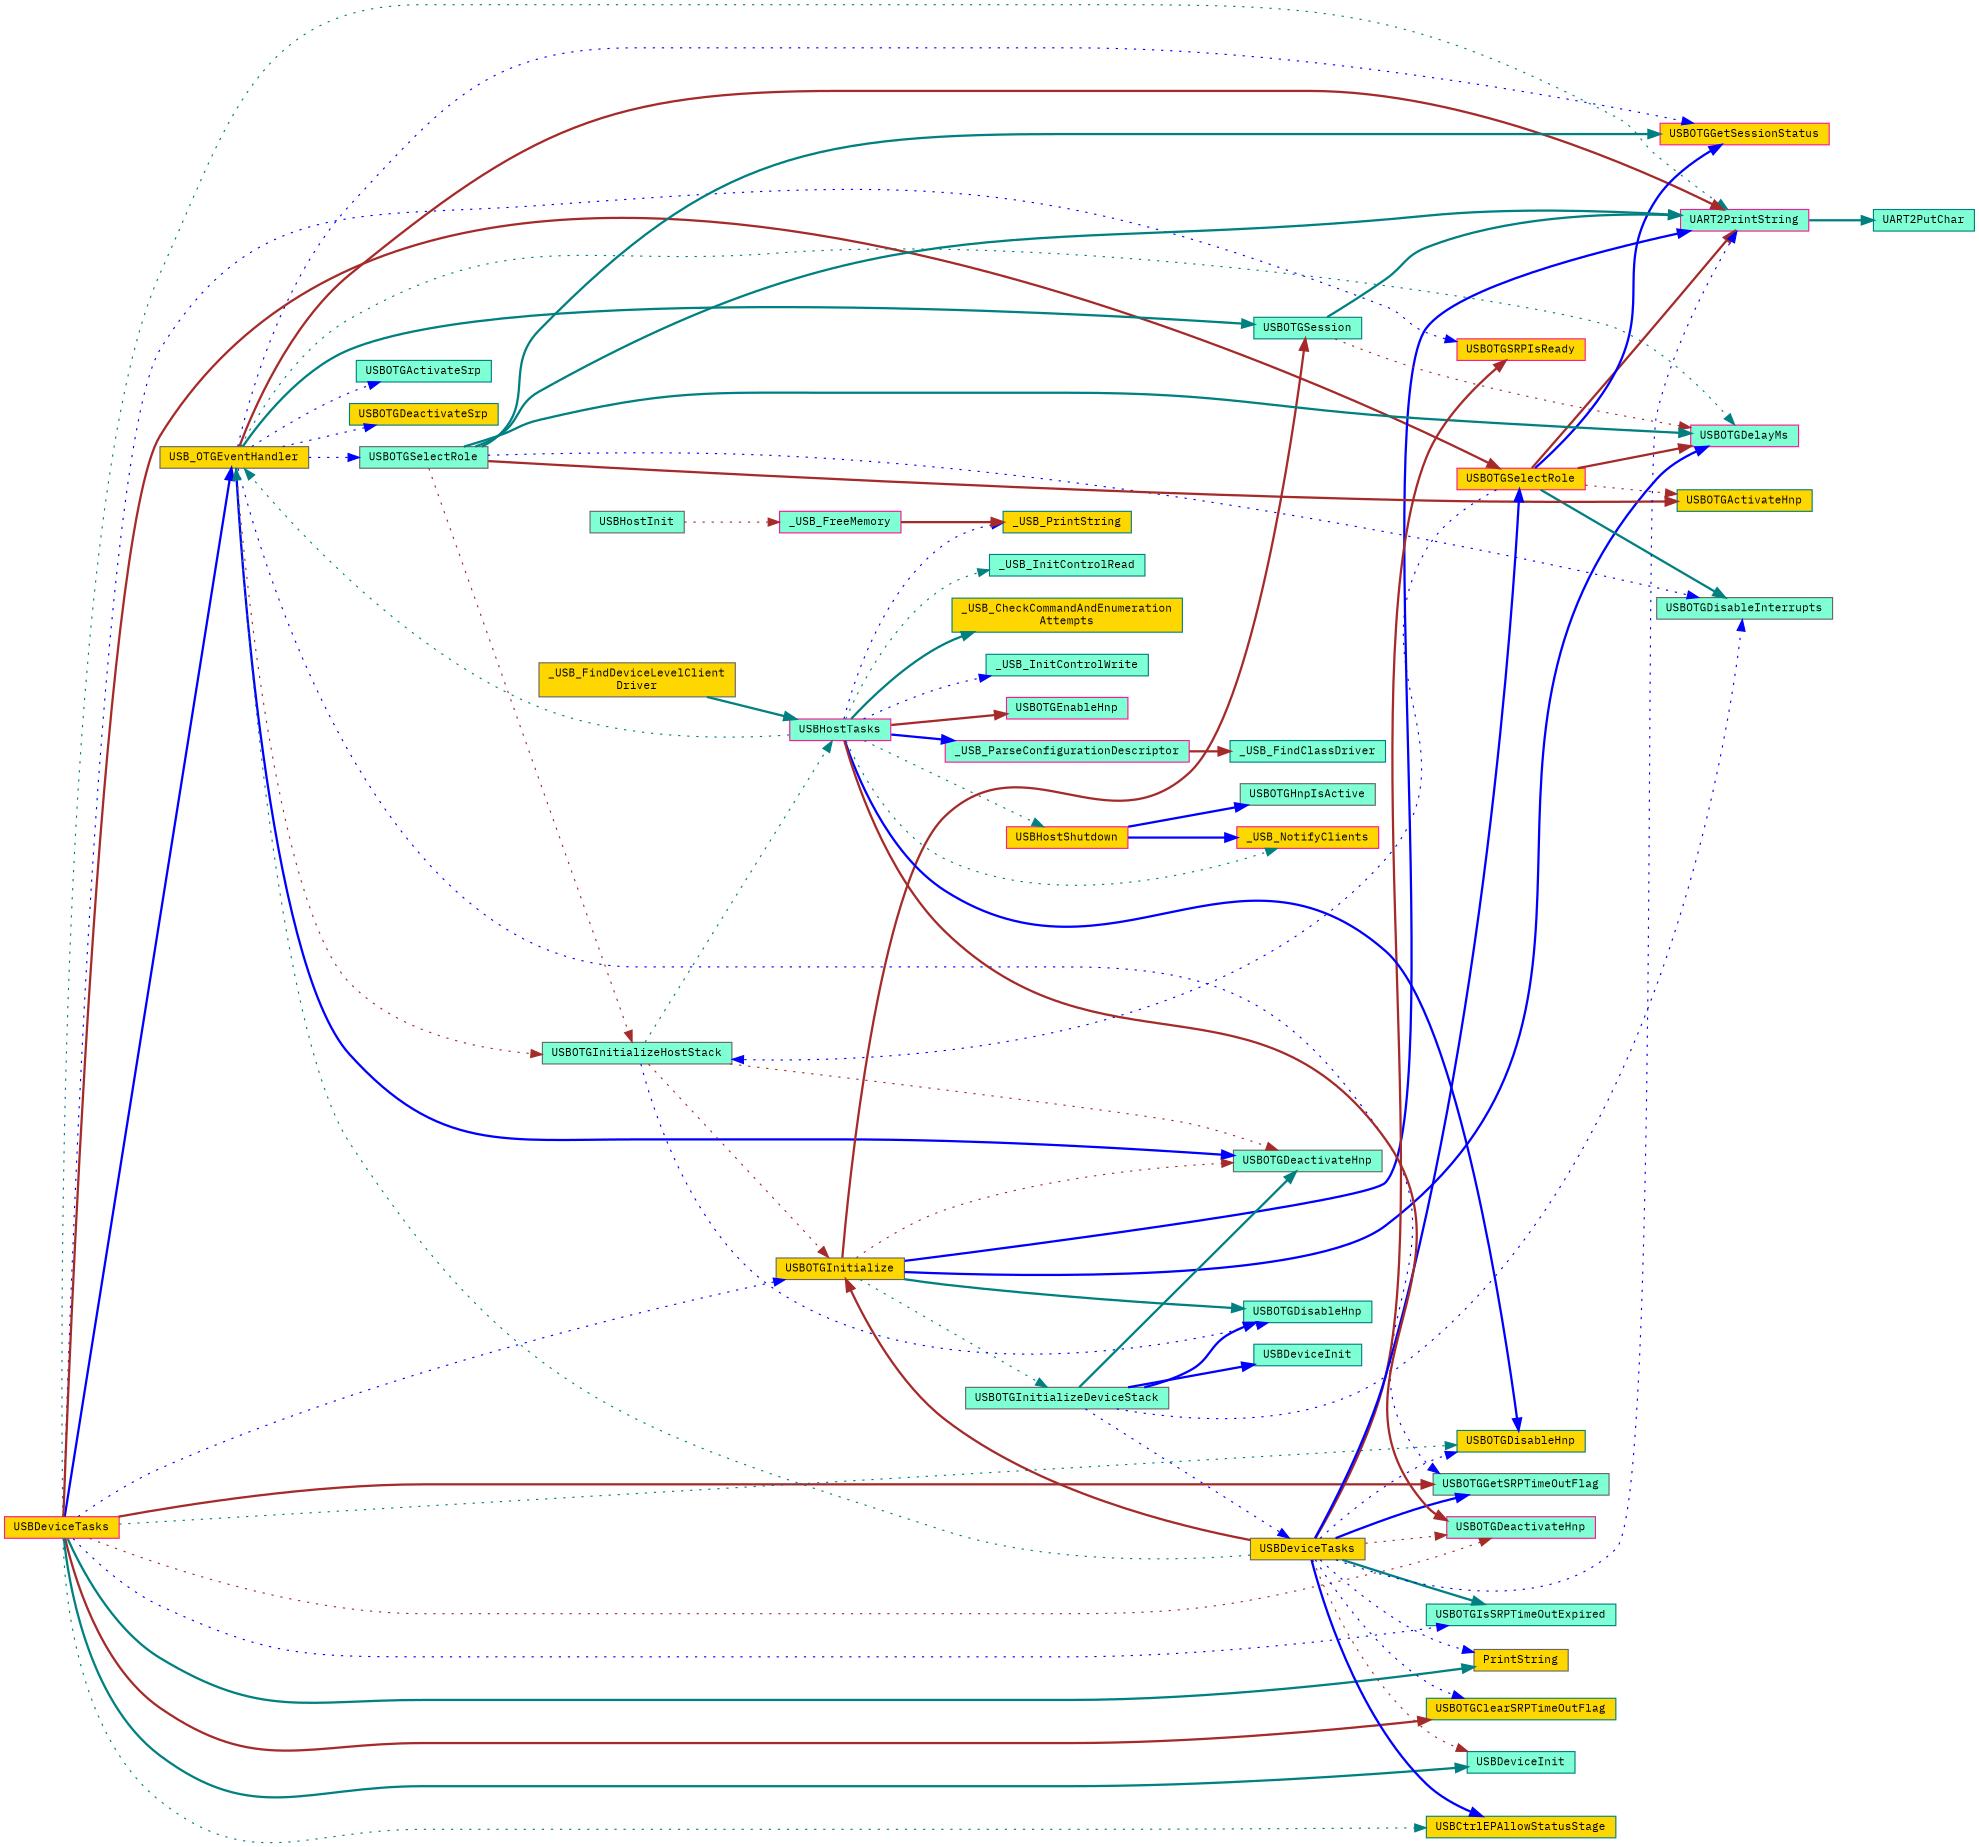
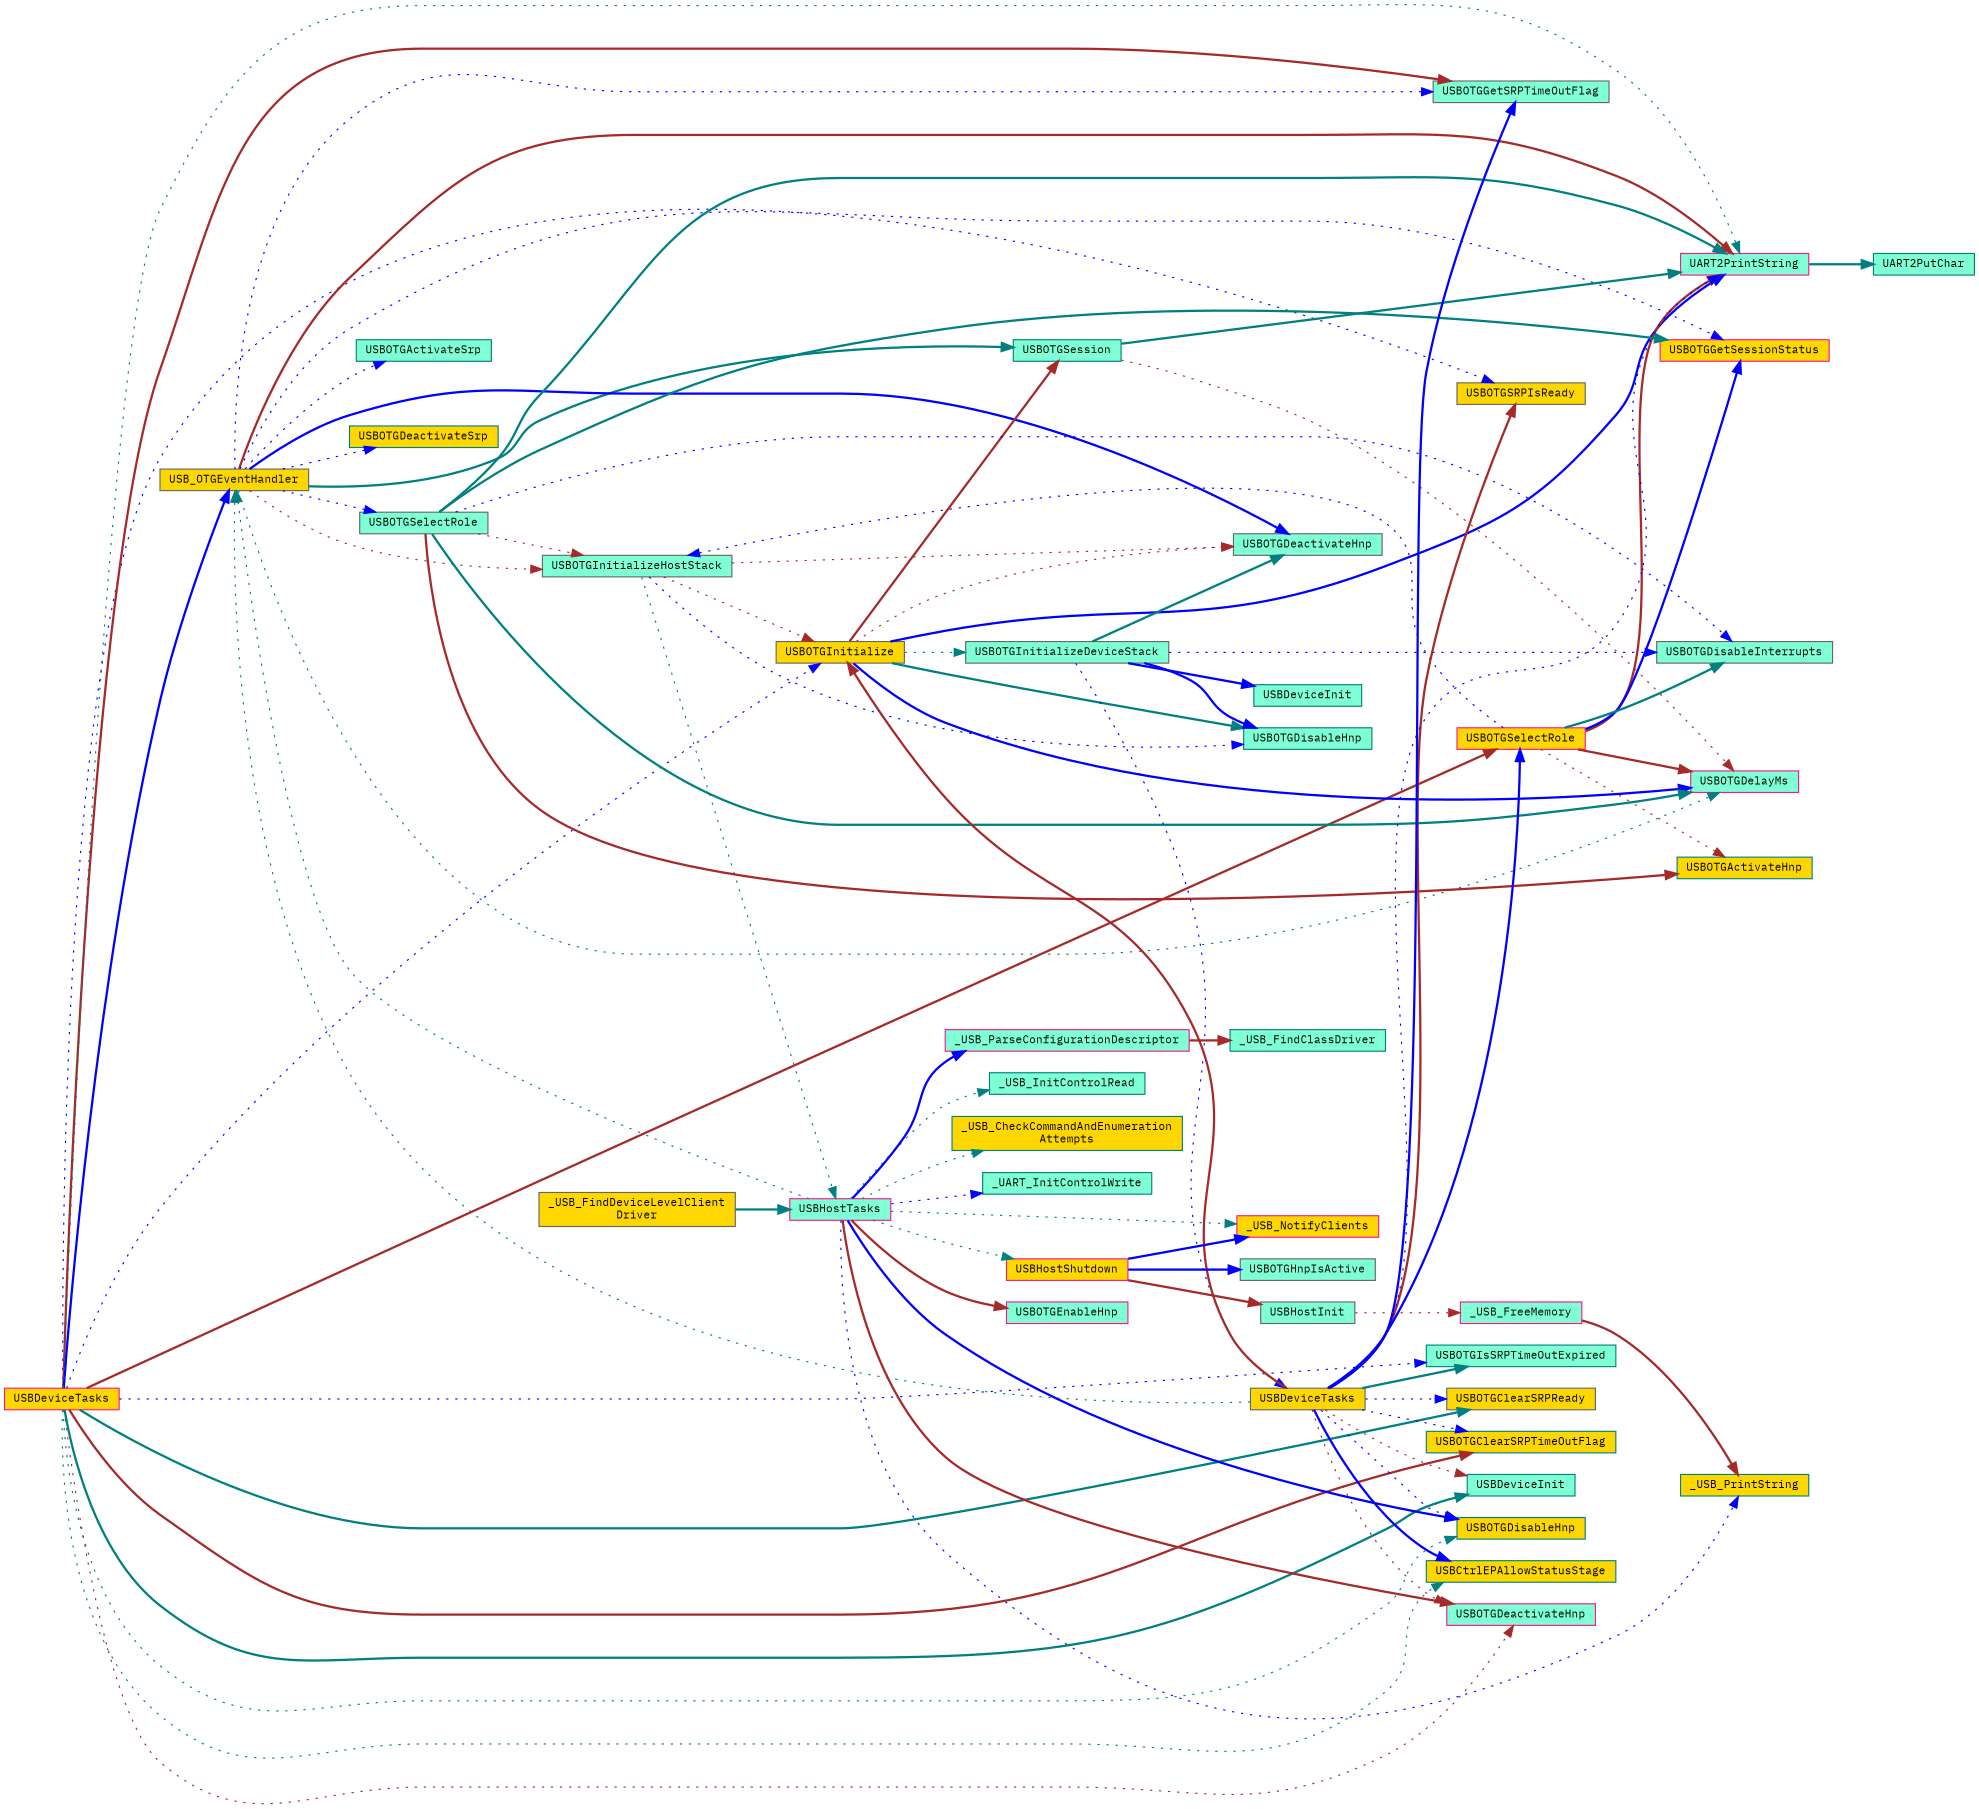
node "USBOTGSRPIsReady": color deeppink -> gray40
node "_USB_InitControlWrite": label "_USB_InitControlWrite" -> "_UART_InitControlWrite"
edge "USBHostTasks" -> "_USB_CheckCommandAndEnumeration Attempts": style bold -> dotted
edge "USBHostShutdown" -> "USBHostInit": added
node "PrintString": label "PrintString" -> "USBOTGClearSRPReady"
